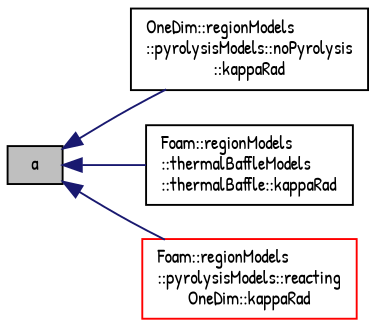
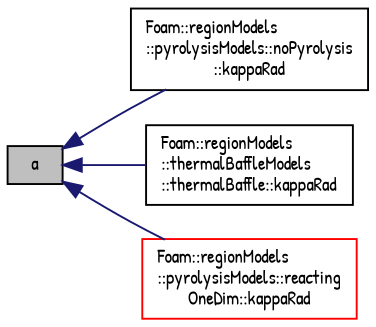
node "OneDim::regionModels ::pyrolysisModels::noPyrolysis ::kappaRad": label "OneDim::regionModels ::pyrolysisModels::noPyrolysis ::kappaRad" -> "Foam::regionModels ::pyrolysisModels::noPyrolysis ::kappaRad"
